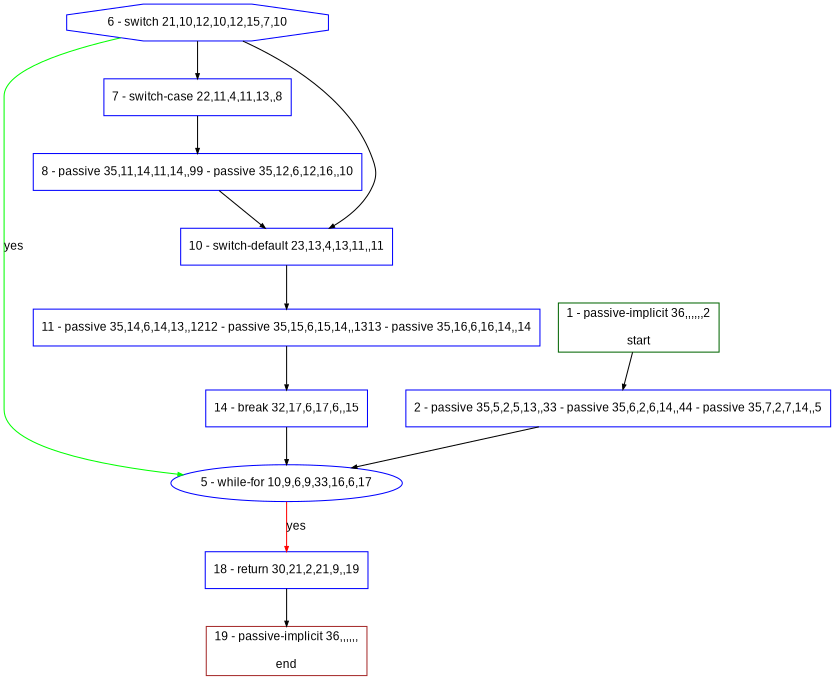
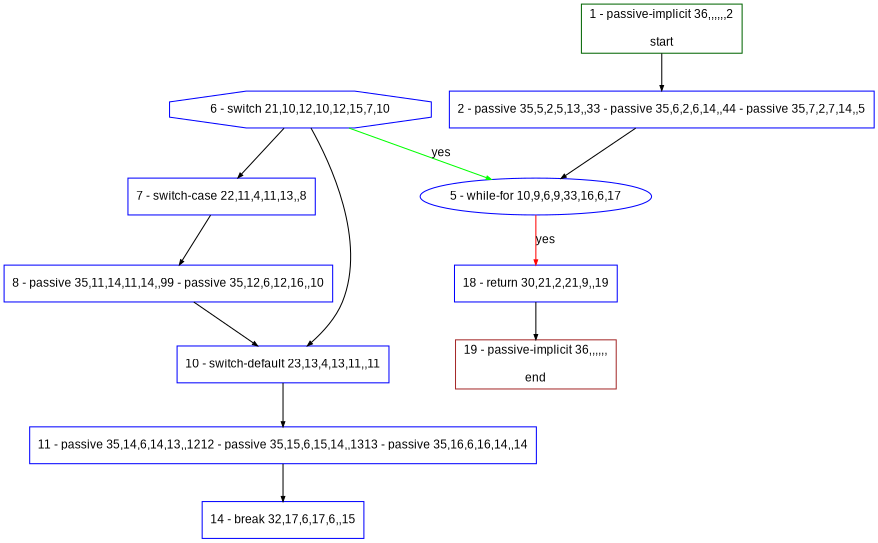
edge "14 - break 32,17,6,17,6,,15" -> "5 - while-for 10,9,6,9,33,16,6,17": removed
